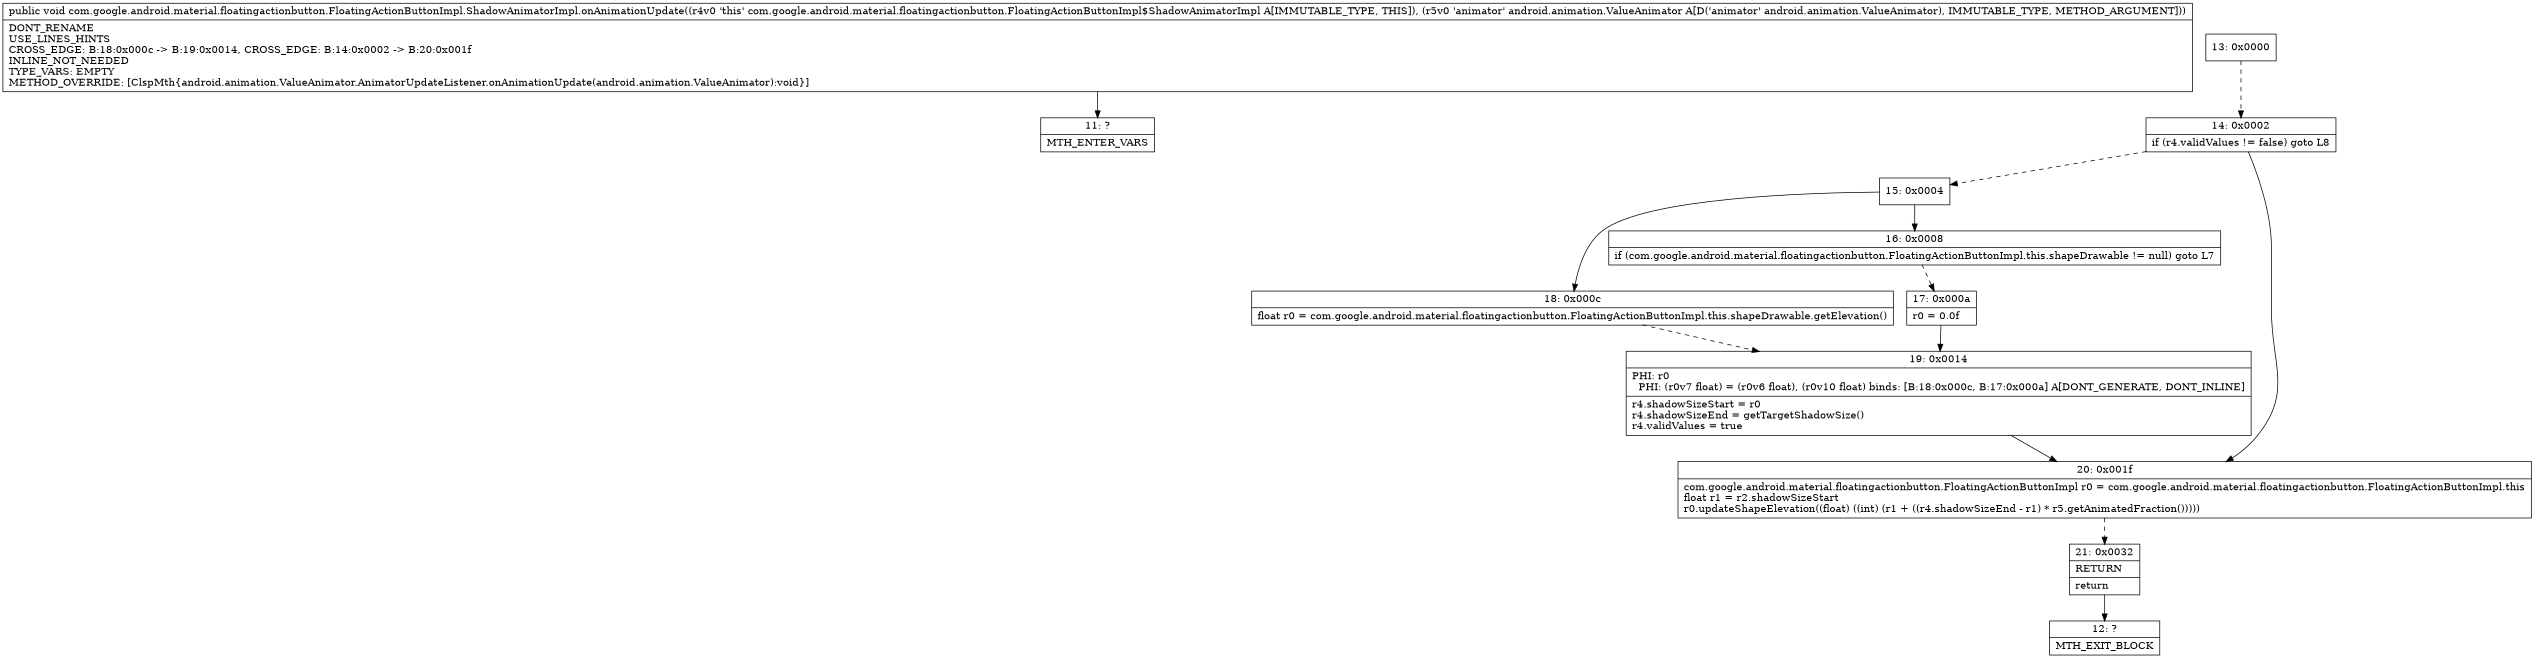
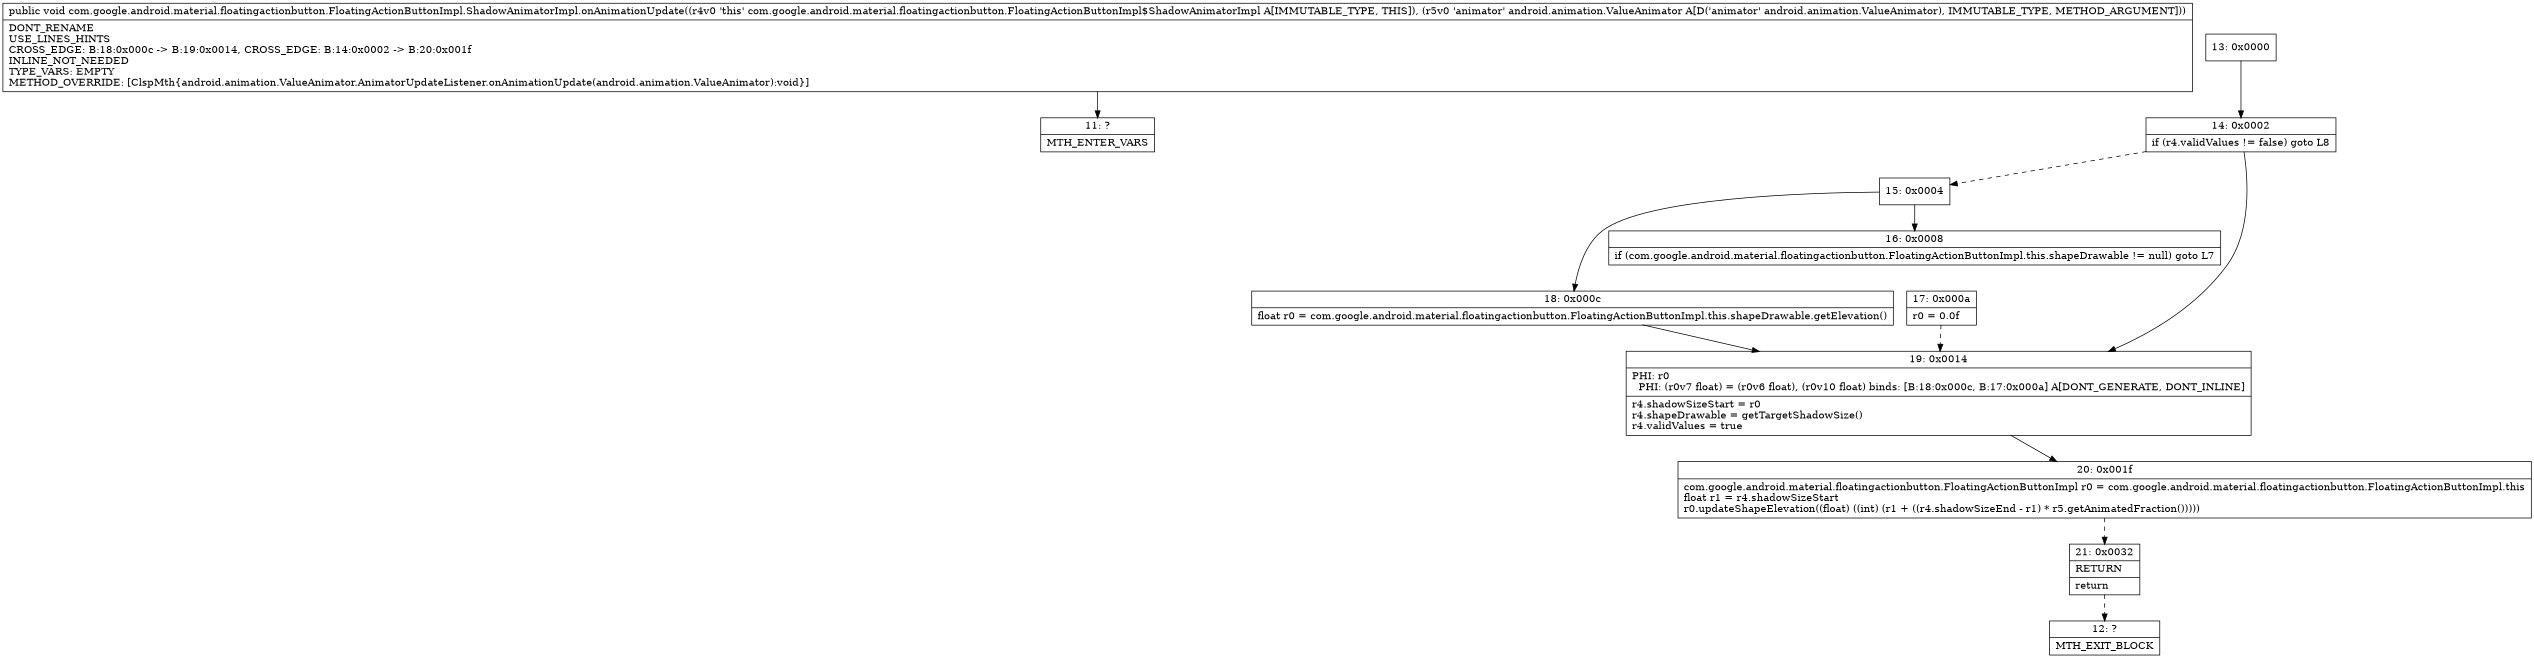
edge "13: 0x0000" -> "14: 0x0002": style dashed -> solid
edge "16: 0x0008" -> "17: 0x000a": removed
edge "14: 0x0002" -> "20: 0x001f": now "14: 0x0002" -> "19: 0x0014"
edge "17: 0x000a" -> "19: 0x0014": style solid -> dashed
edge "18: 0x000c" -> "19: 0x0014": style dashed -> solid
node "19: 0x0014": text "r4.shadowSizeEnd = getTargetShadowSize()" -> "r4.shapeDrawable = getTargetShadowSize()"
node "20: 0x001f": text "float r1 = r2.shadowSizeStart" -> "float r1 = r4.shadowSizeStart"
edge "21: 0x0032" -> "12: ?": style solid -> dashed
